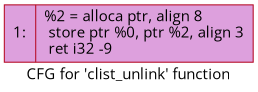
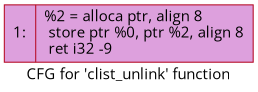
node "1:": text "store ptr %0, ptr %2, align 3" -> "store ptr %0, ptr %2, align 8"
